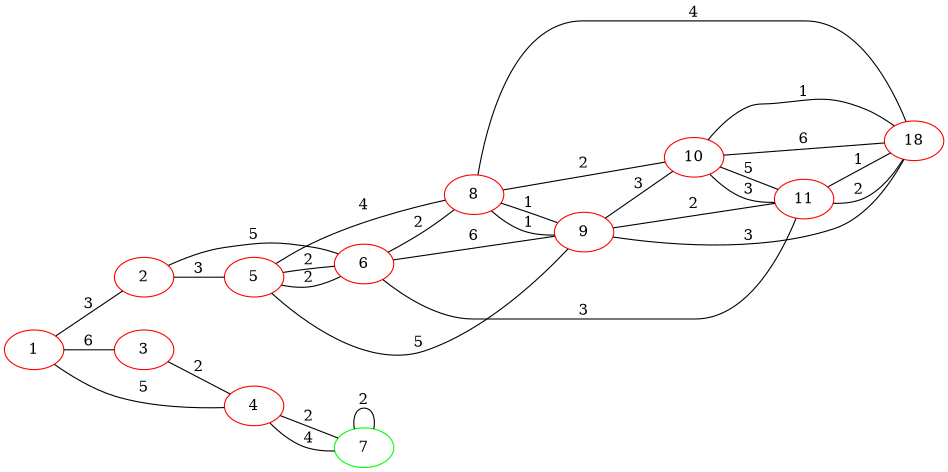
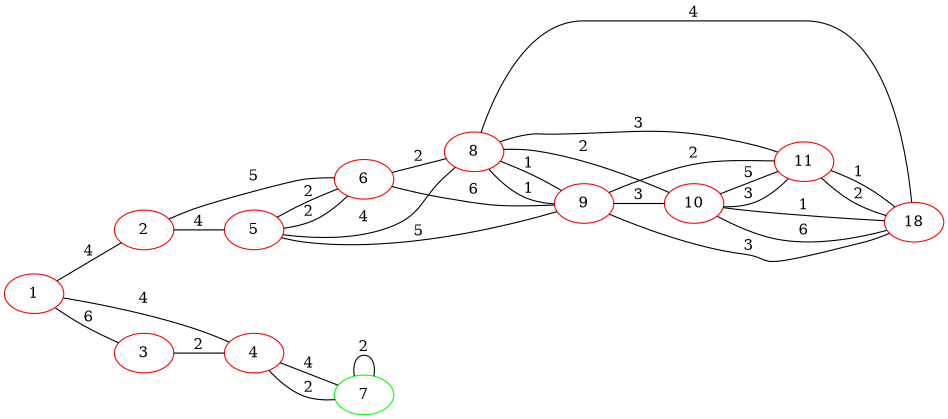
edge "2" -- "5": label "3" -> "4"
edge "2" -- "1": label "3" -> "4"
edge "11" -- "6": now "11" -- "8"
edge "1" -- "4": label "5" -> "4"
